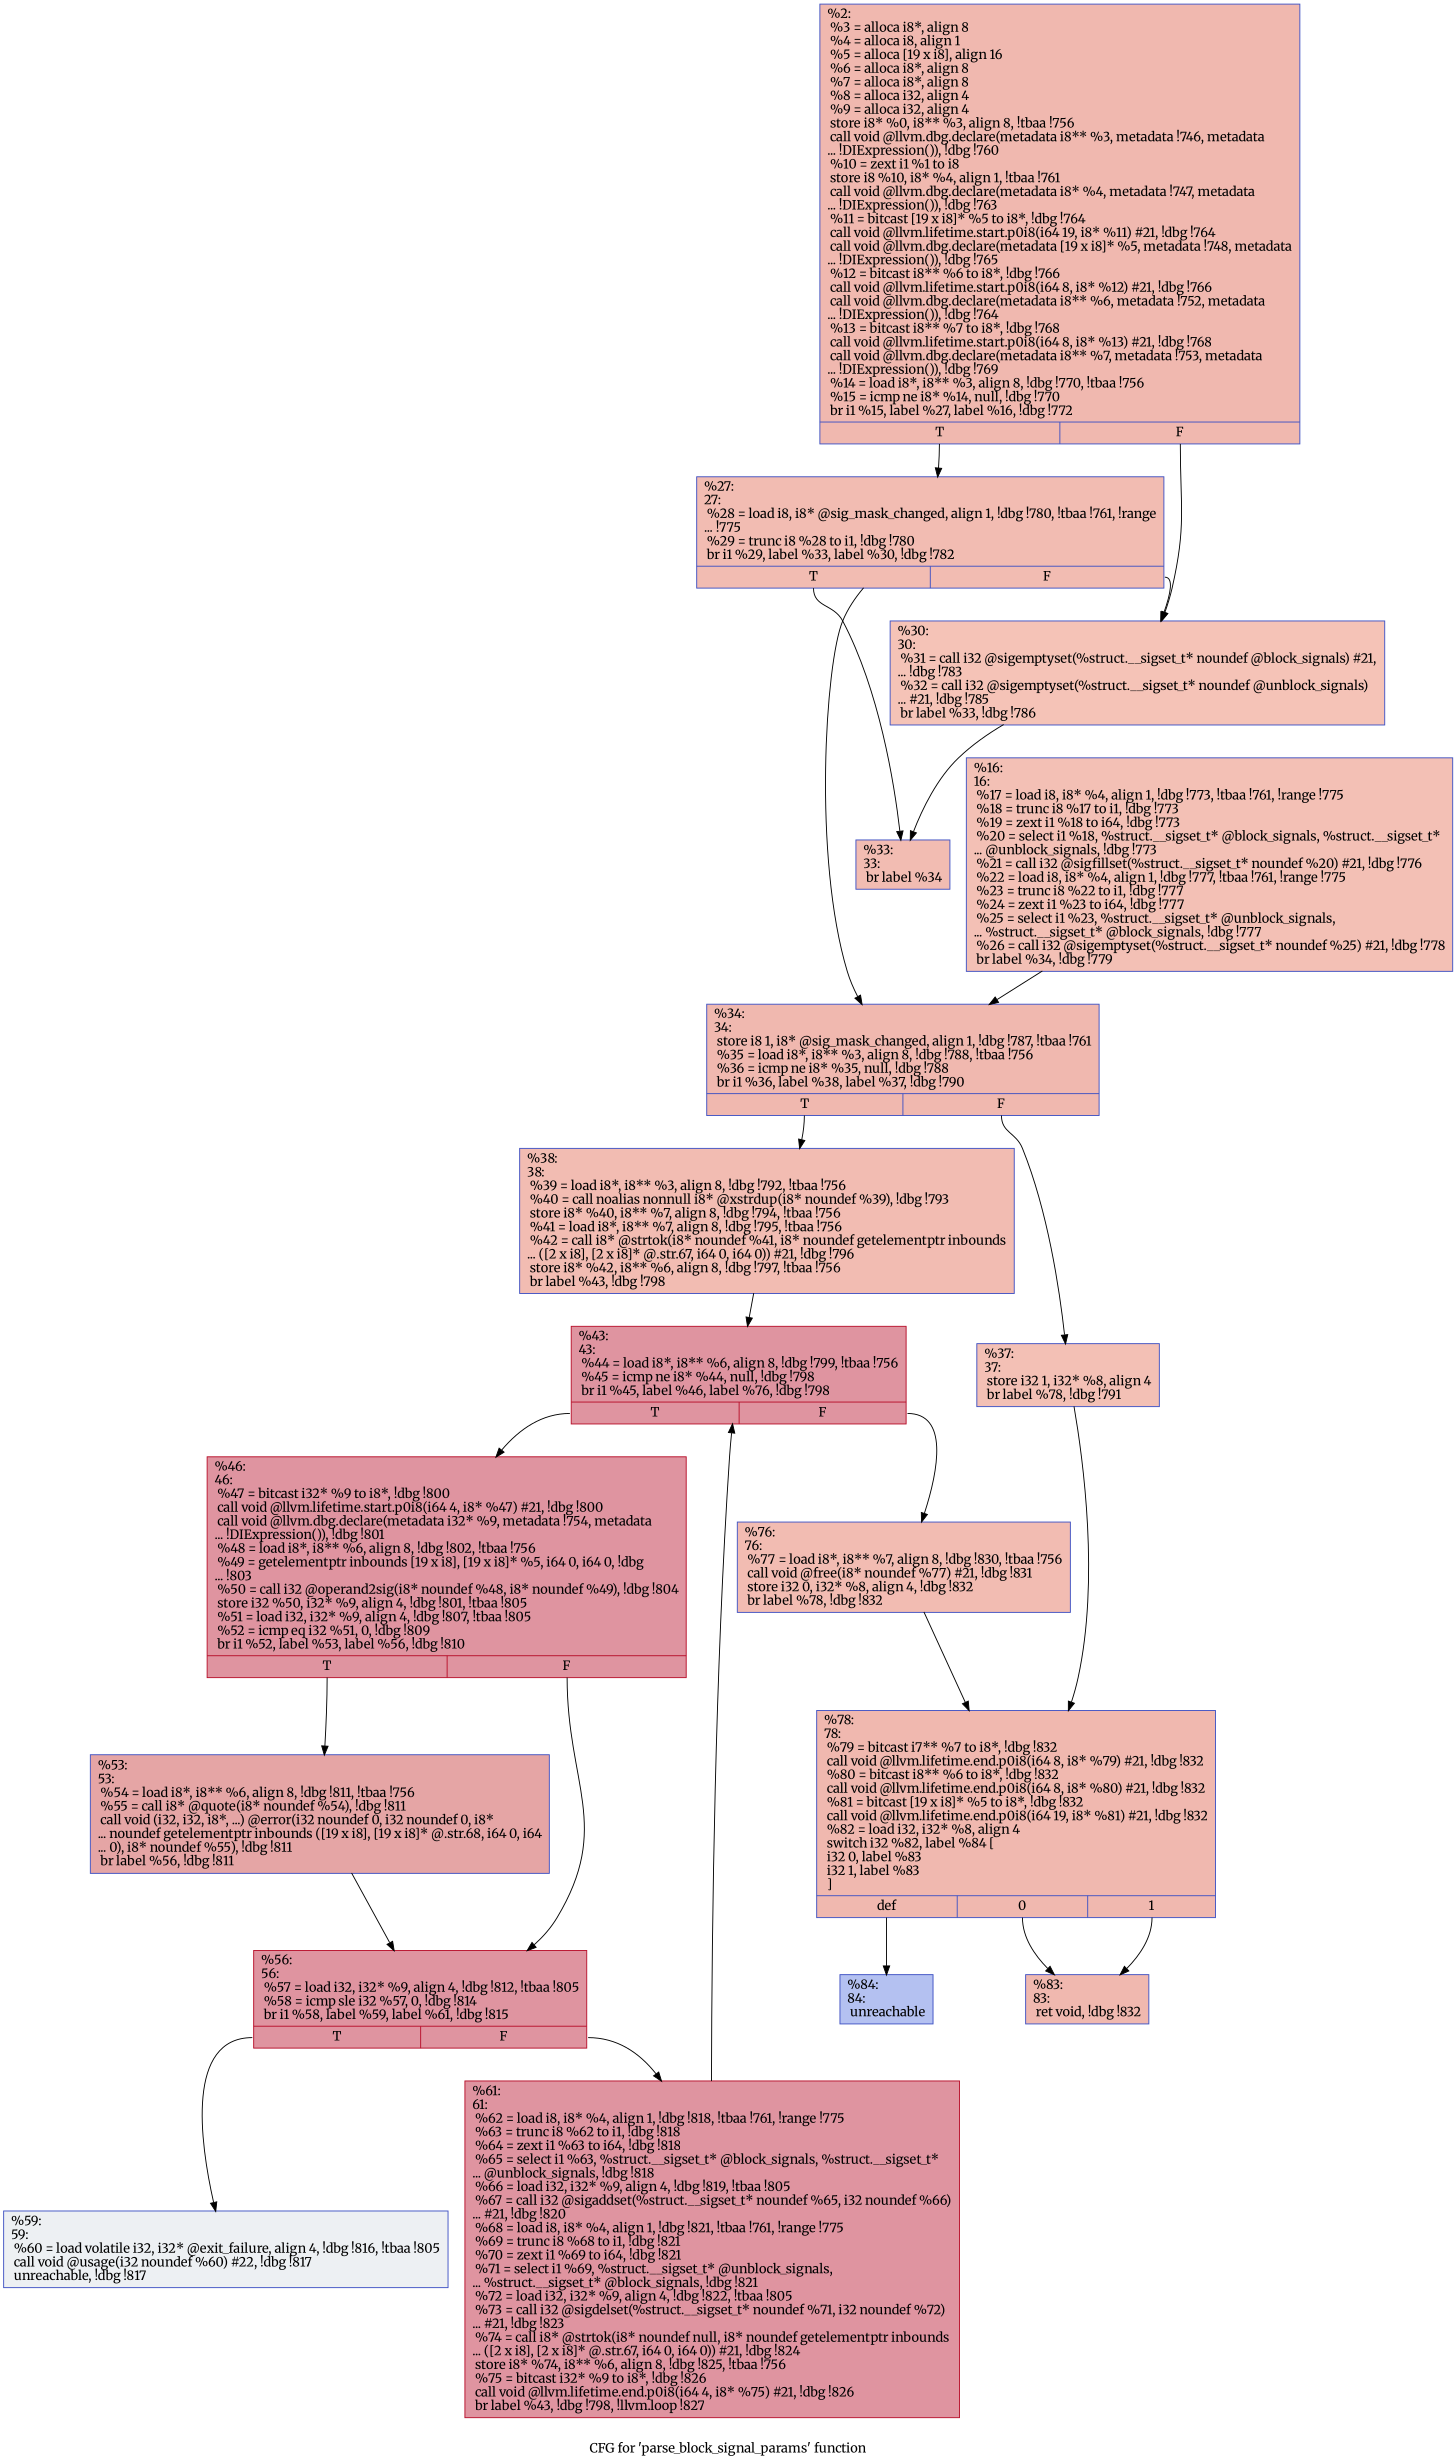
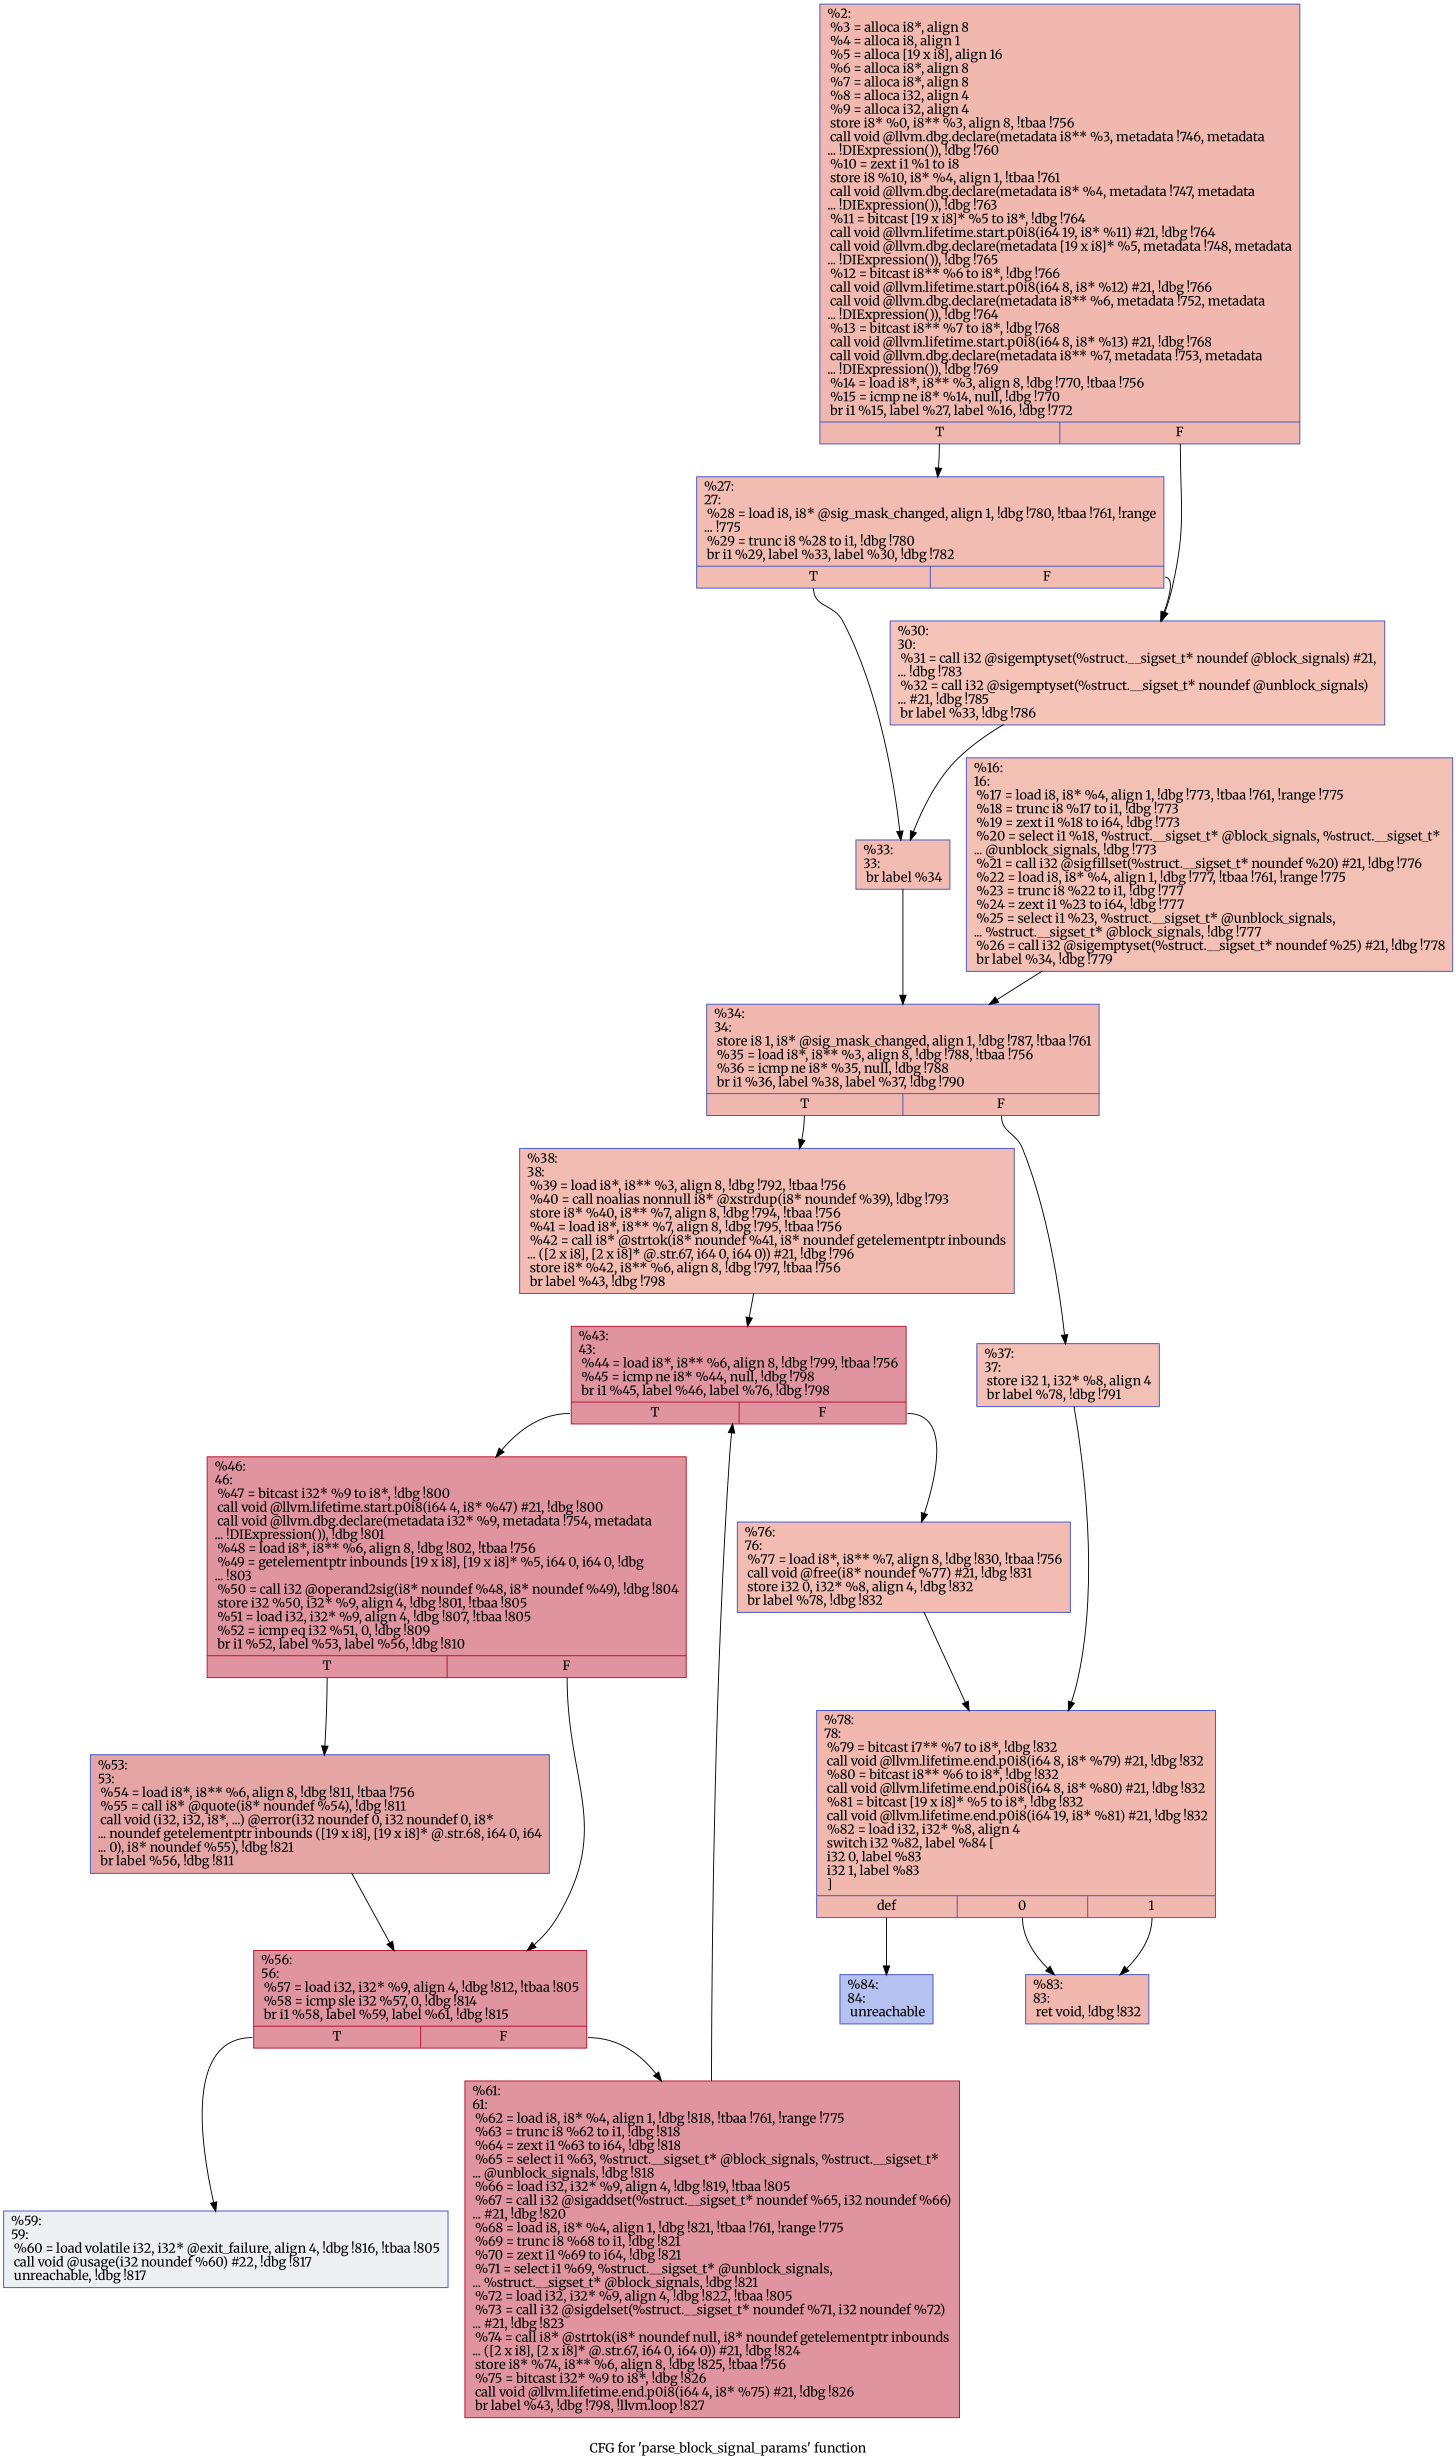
edge "%27:" -> "%34:": now "%33:" -> "%34:"
node "%53:": text "... 0), i8* noundef %55), !dbg !811" -> "... 0), i8* noundef %55), !dbg !821"
